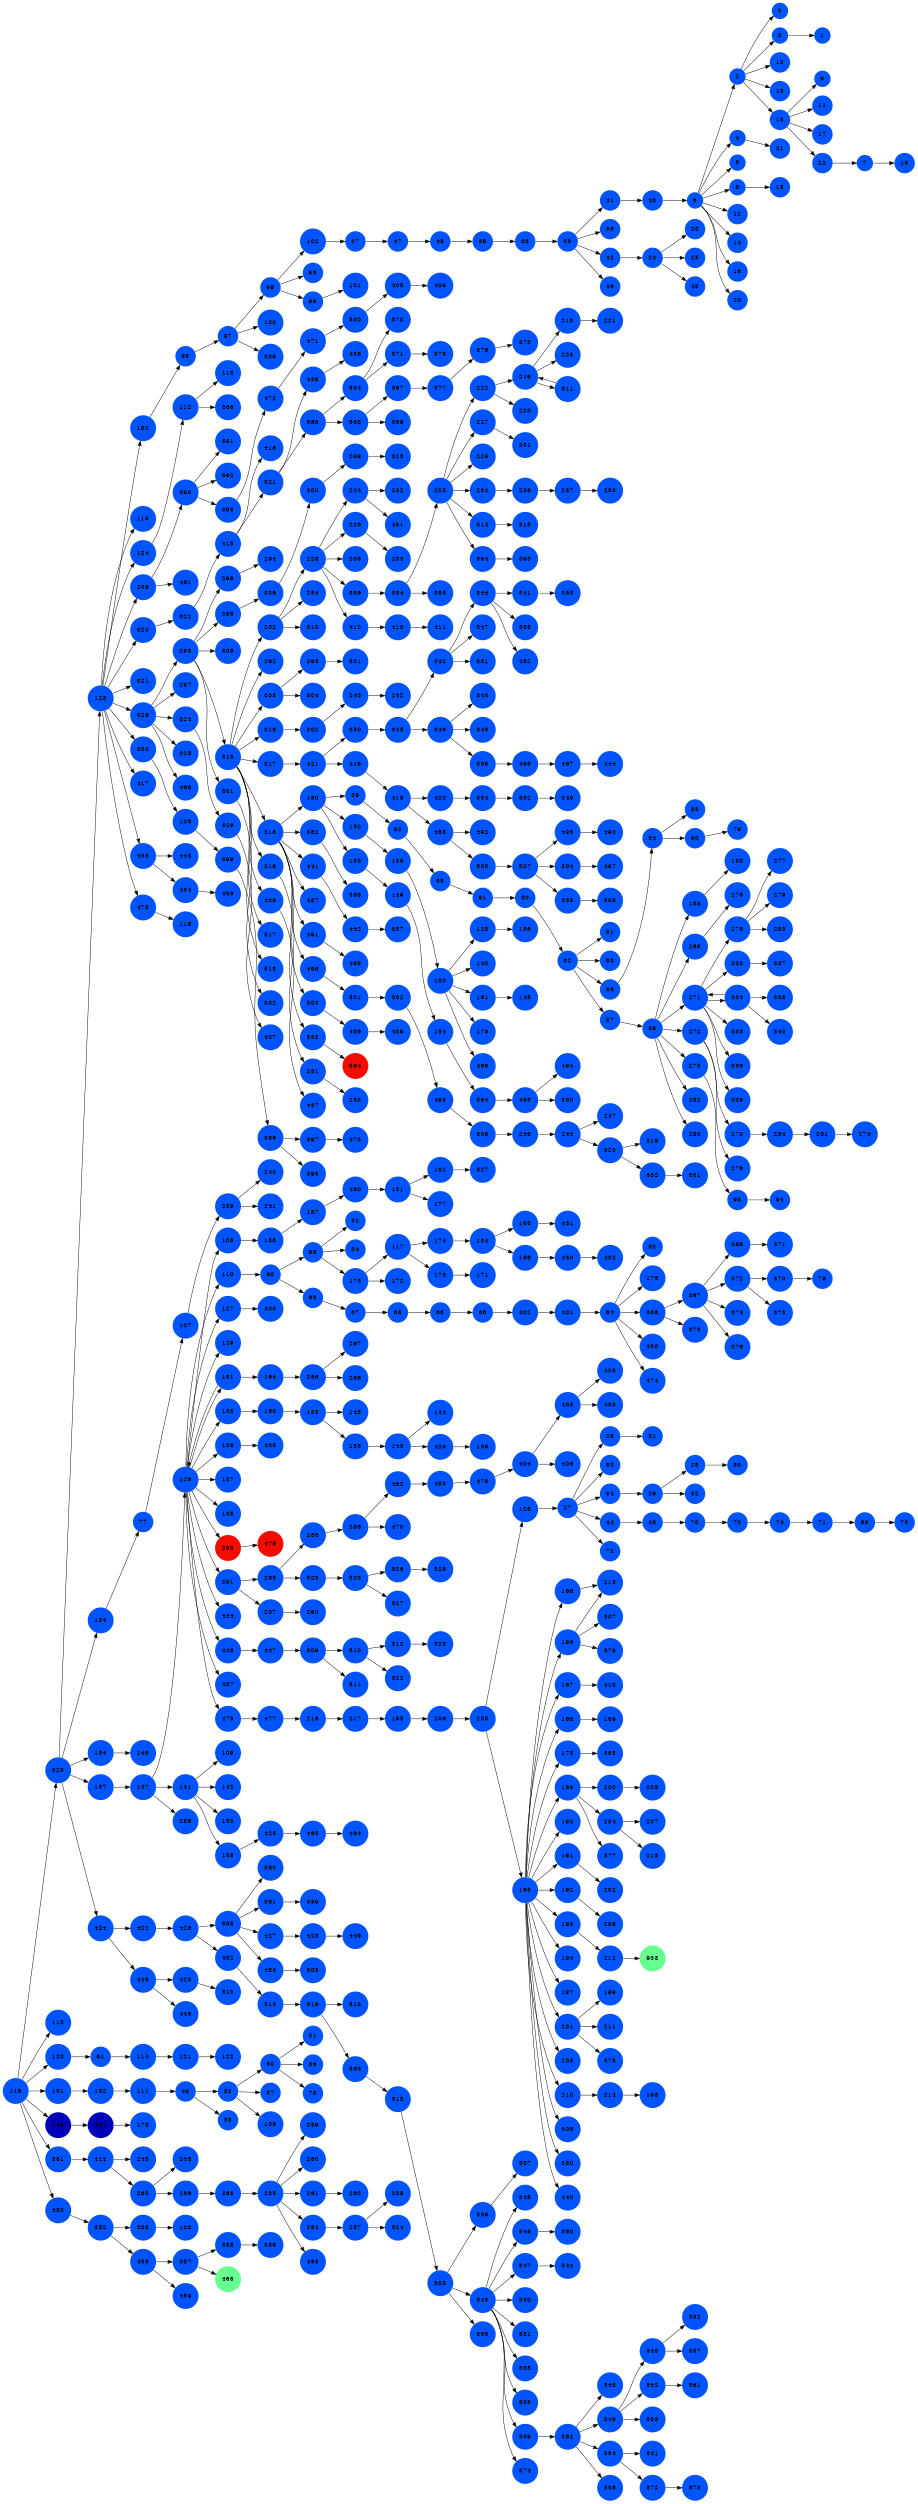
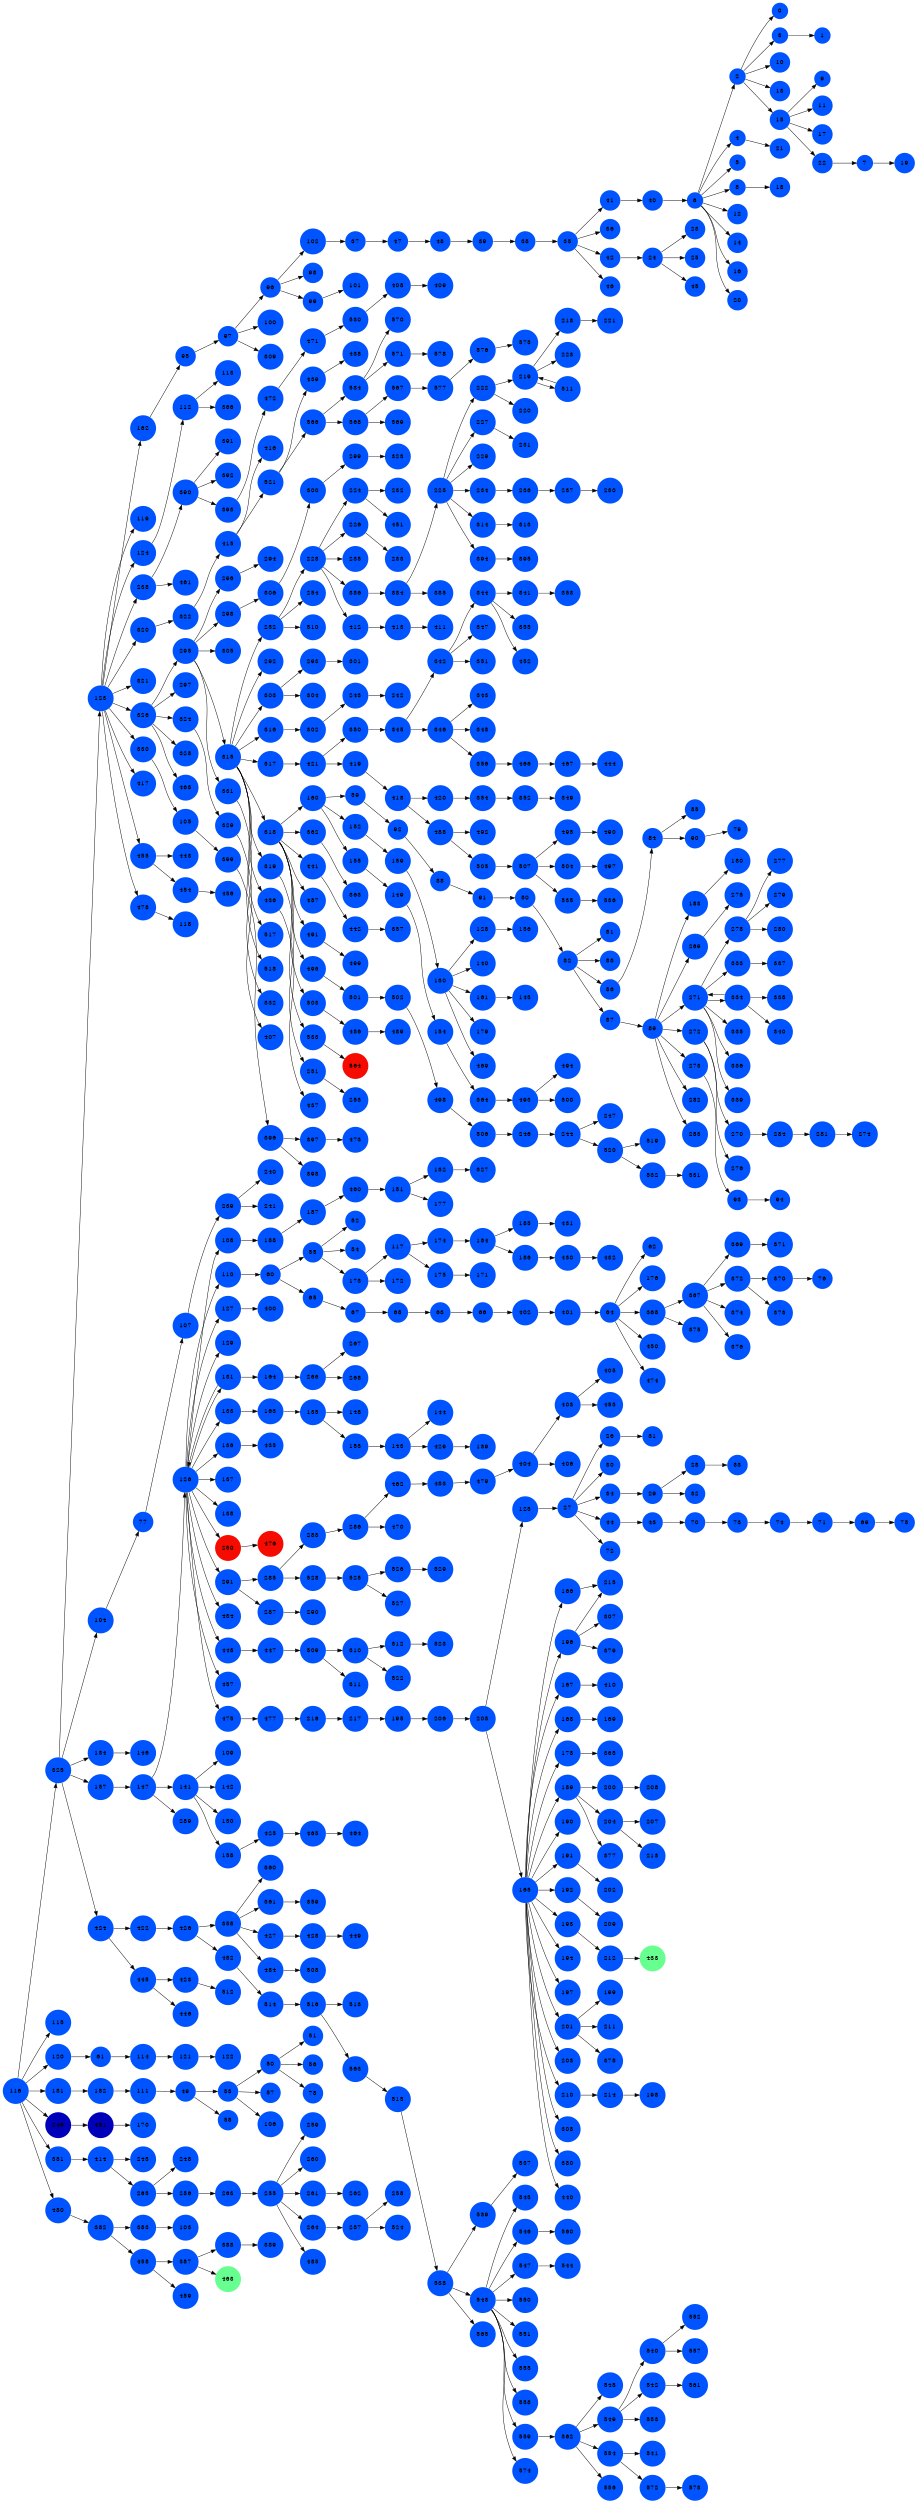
node "933": label "933" -> "433"
